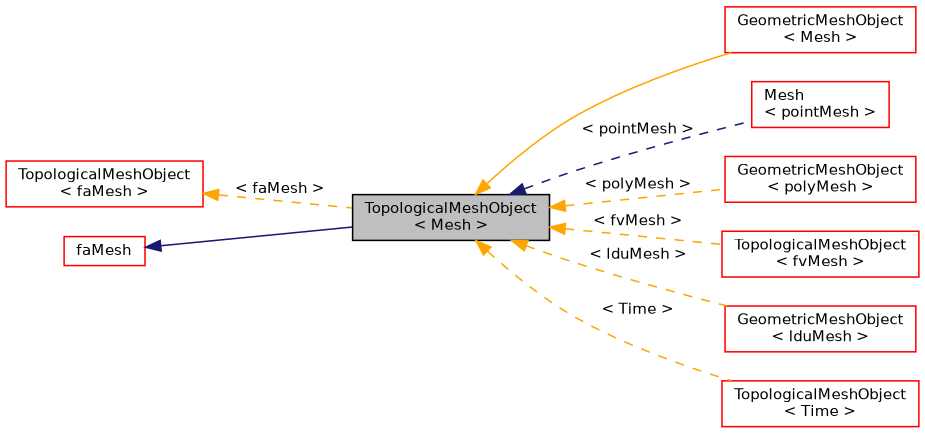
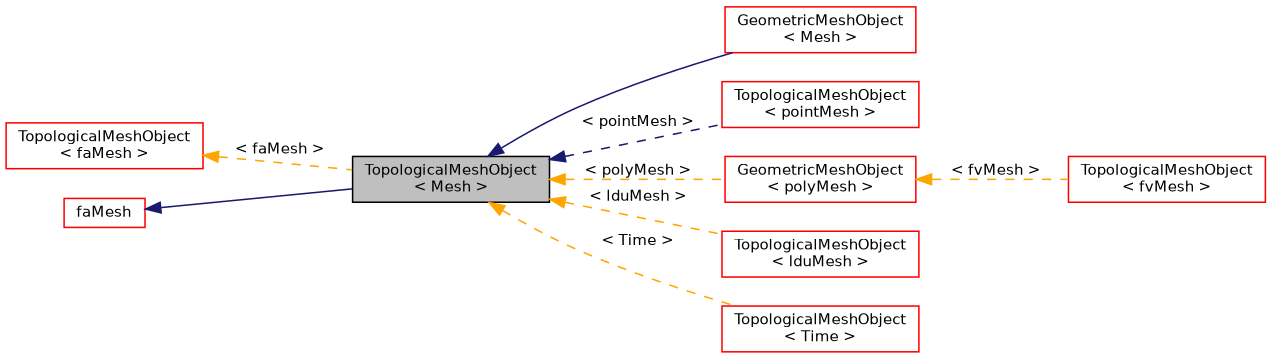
edge "GeometricMeshObject < Mesh >" -> "TopologicalMeshObject < Mesh >": color orange -> midnightblue
node "Mesh < pointMesh >": label "Mesh < pointMesh >" -> "TopologicalMeshObject < pointMesh >"
edge "TopologicalMeshObject < fvMesh >" -> "TopologicalMeshObject < Mesh >": now "TopologicalMeshObject < fvMesh >" -> "GeometricMeshObject < polyMesh >"
node "GeometricMeshObject < lduMesh >": label "GeometricMeshObject < lduMesh >" -> "TopologicalMeshObject < lduMesh >"
